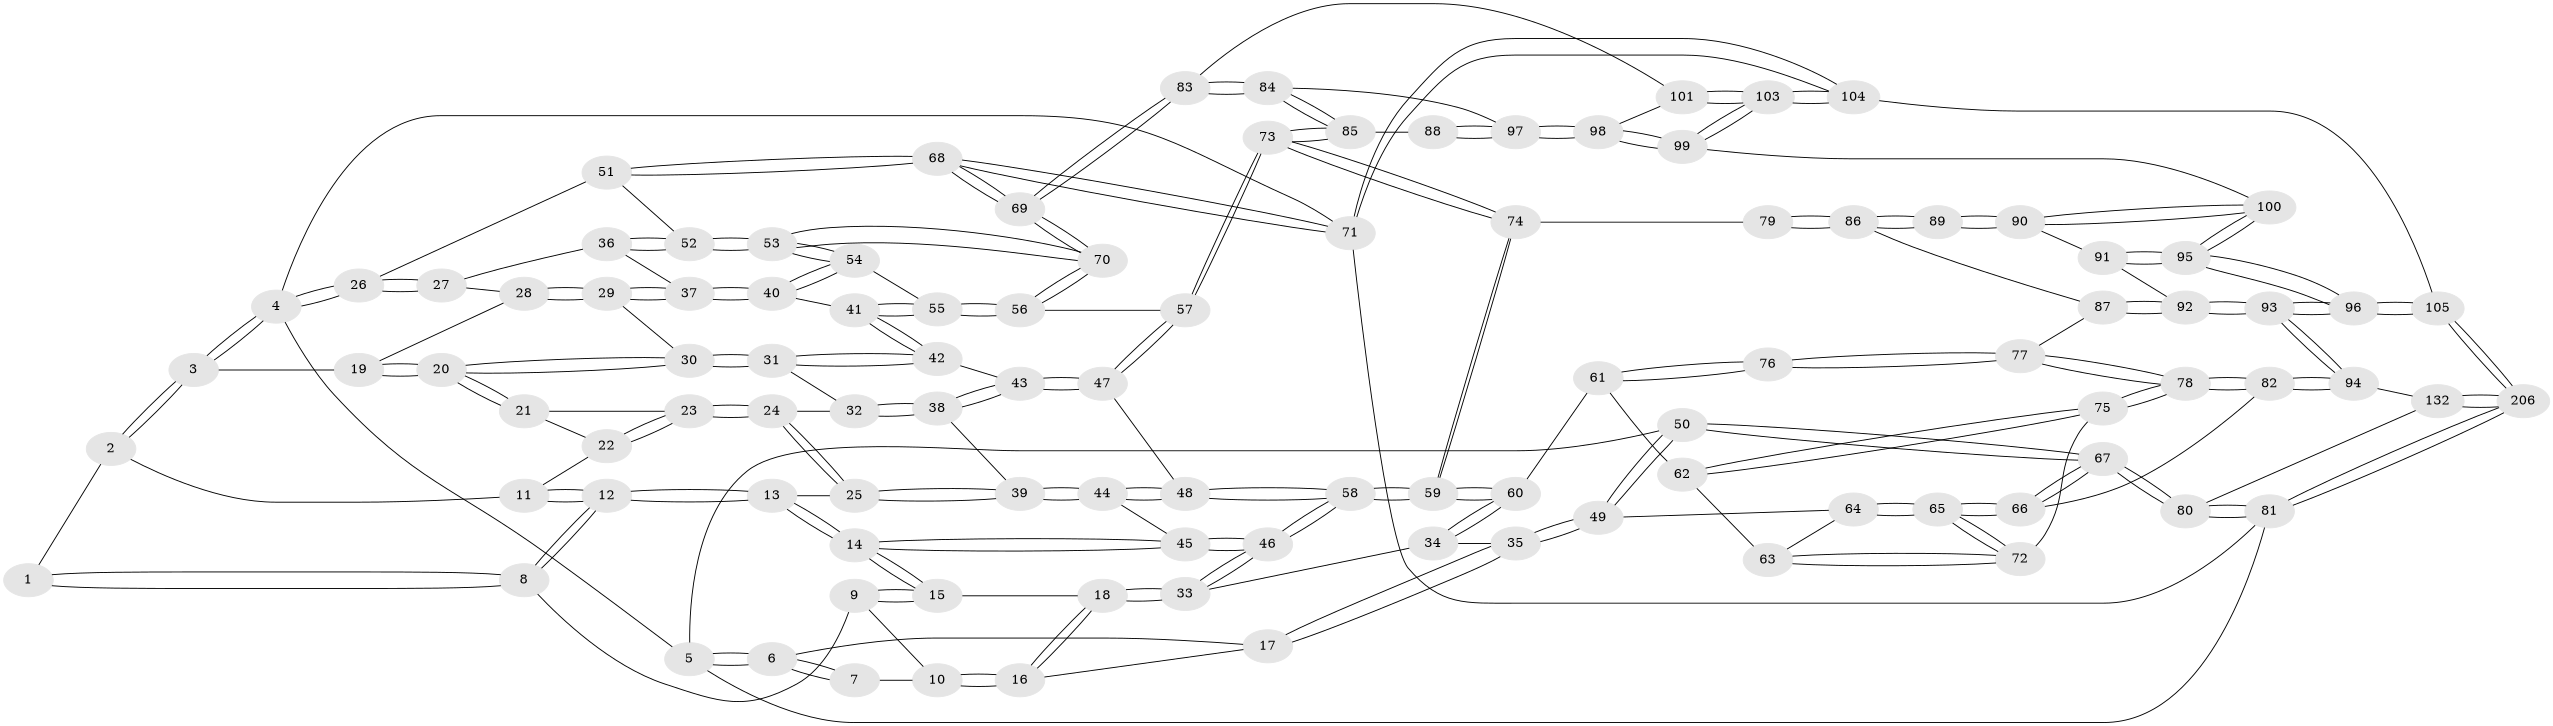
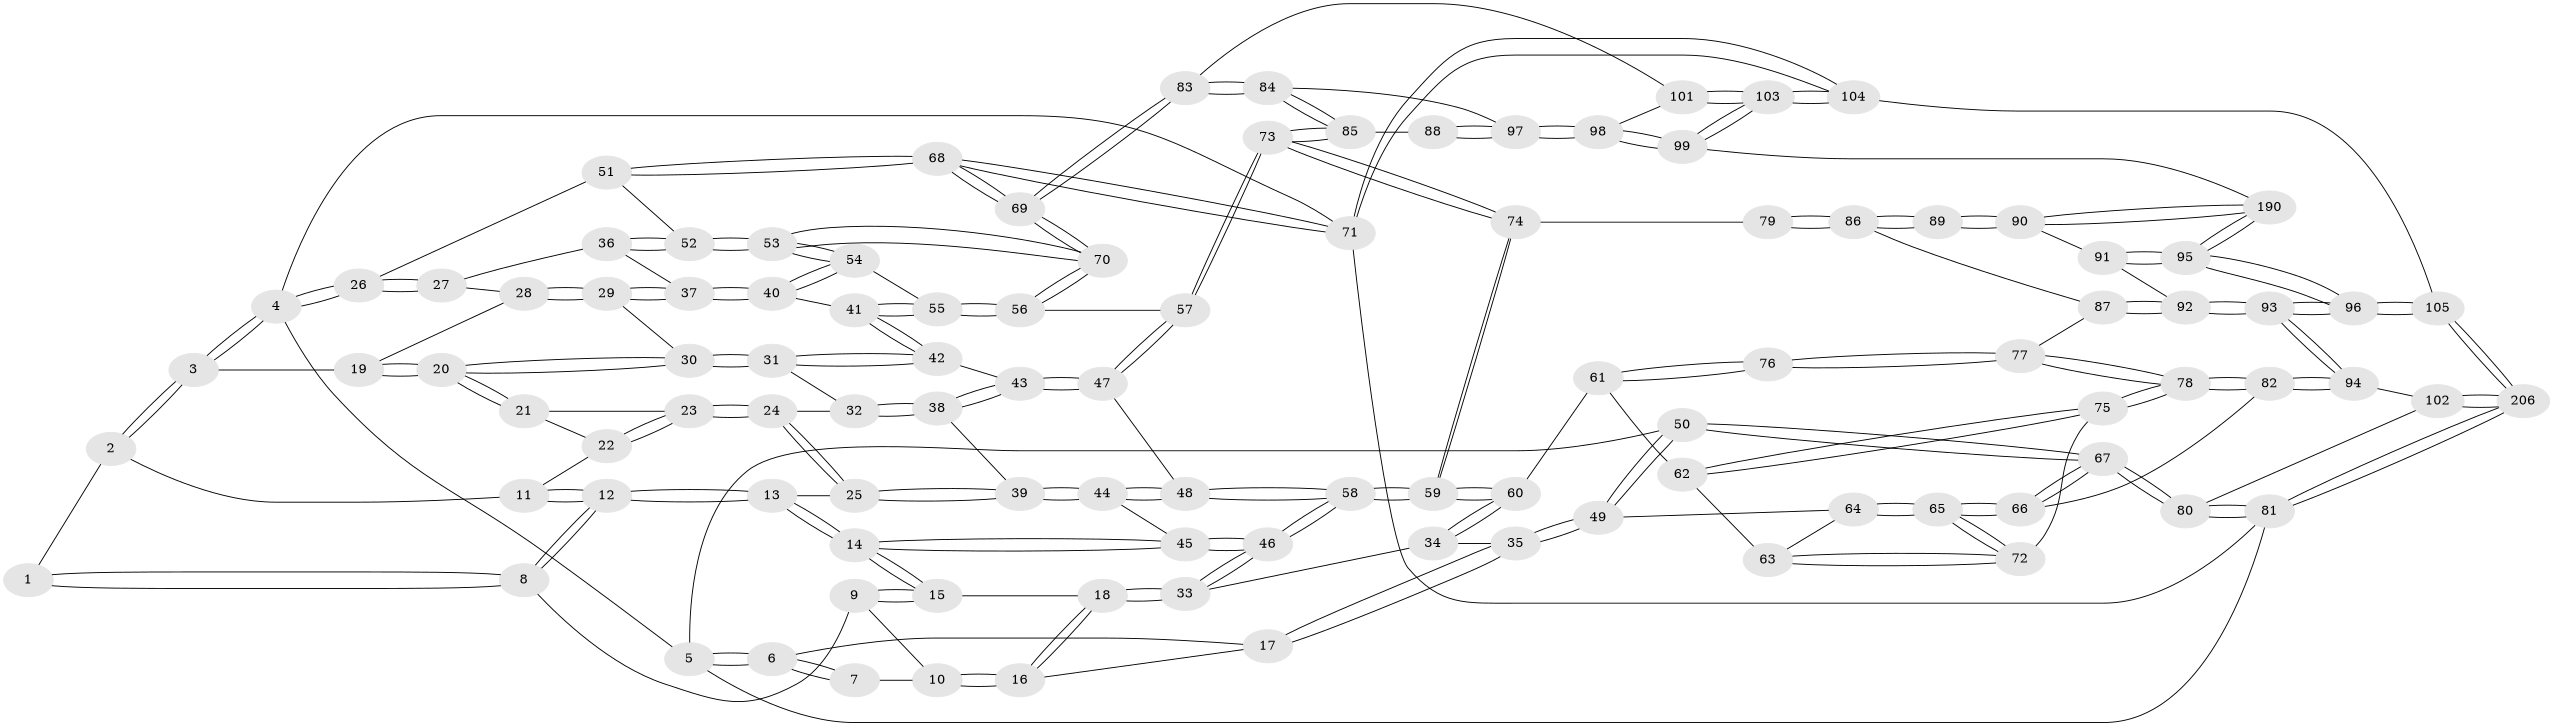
node "100": label "100" -> "190"
node "132": label "132" -> "102"
